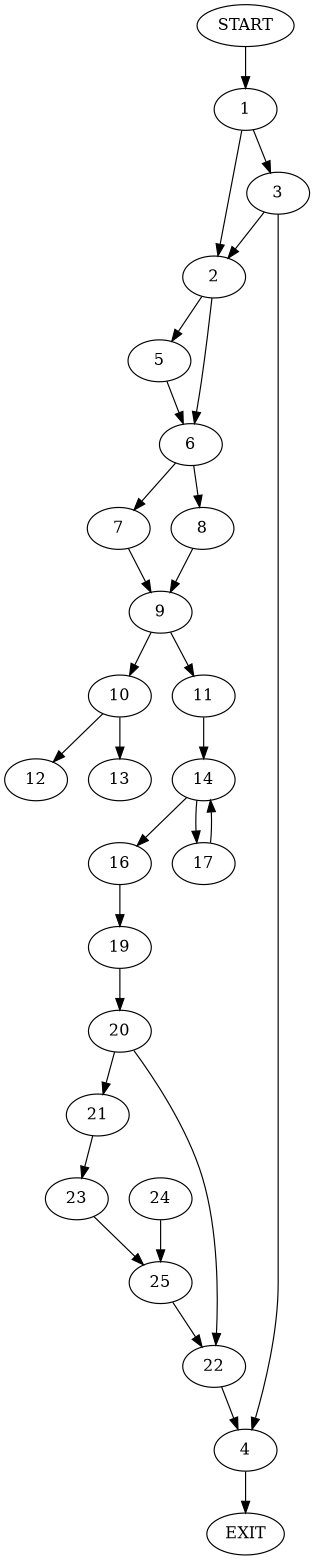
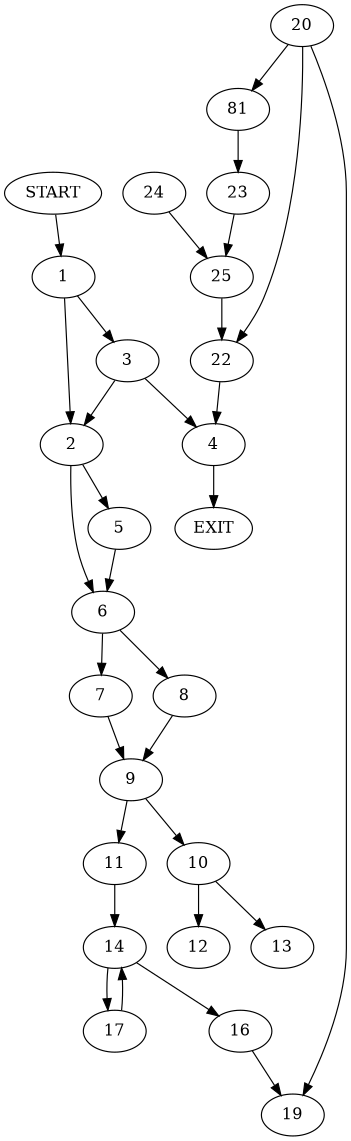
edge "19" -> "20": reversed
node "21": label "21" -> "81"
